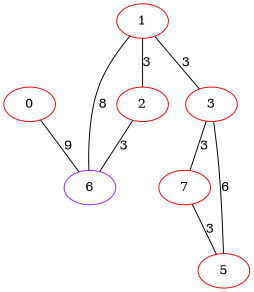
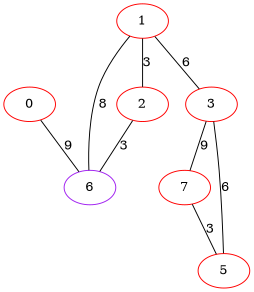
edge "1" -- "3": label "3" -> "6"
edge "3" -- "7": label "3" -> "9"
